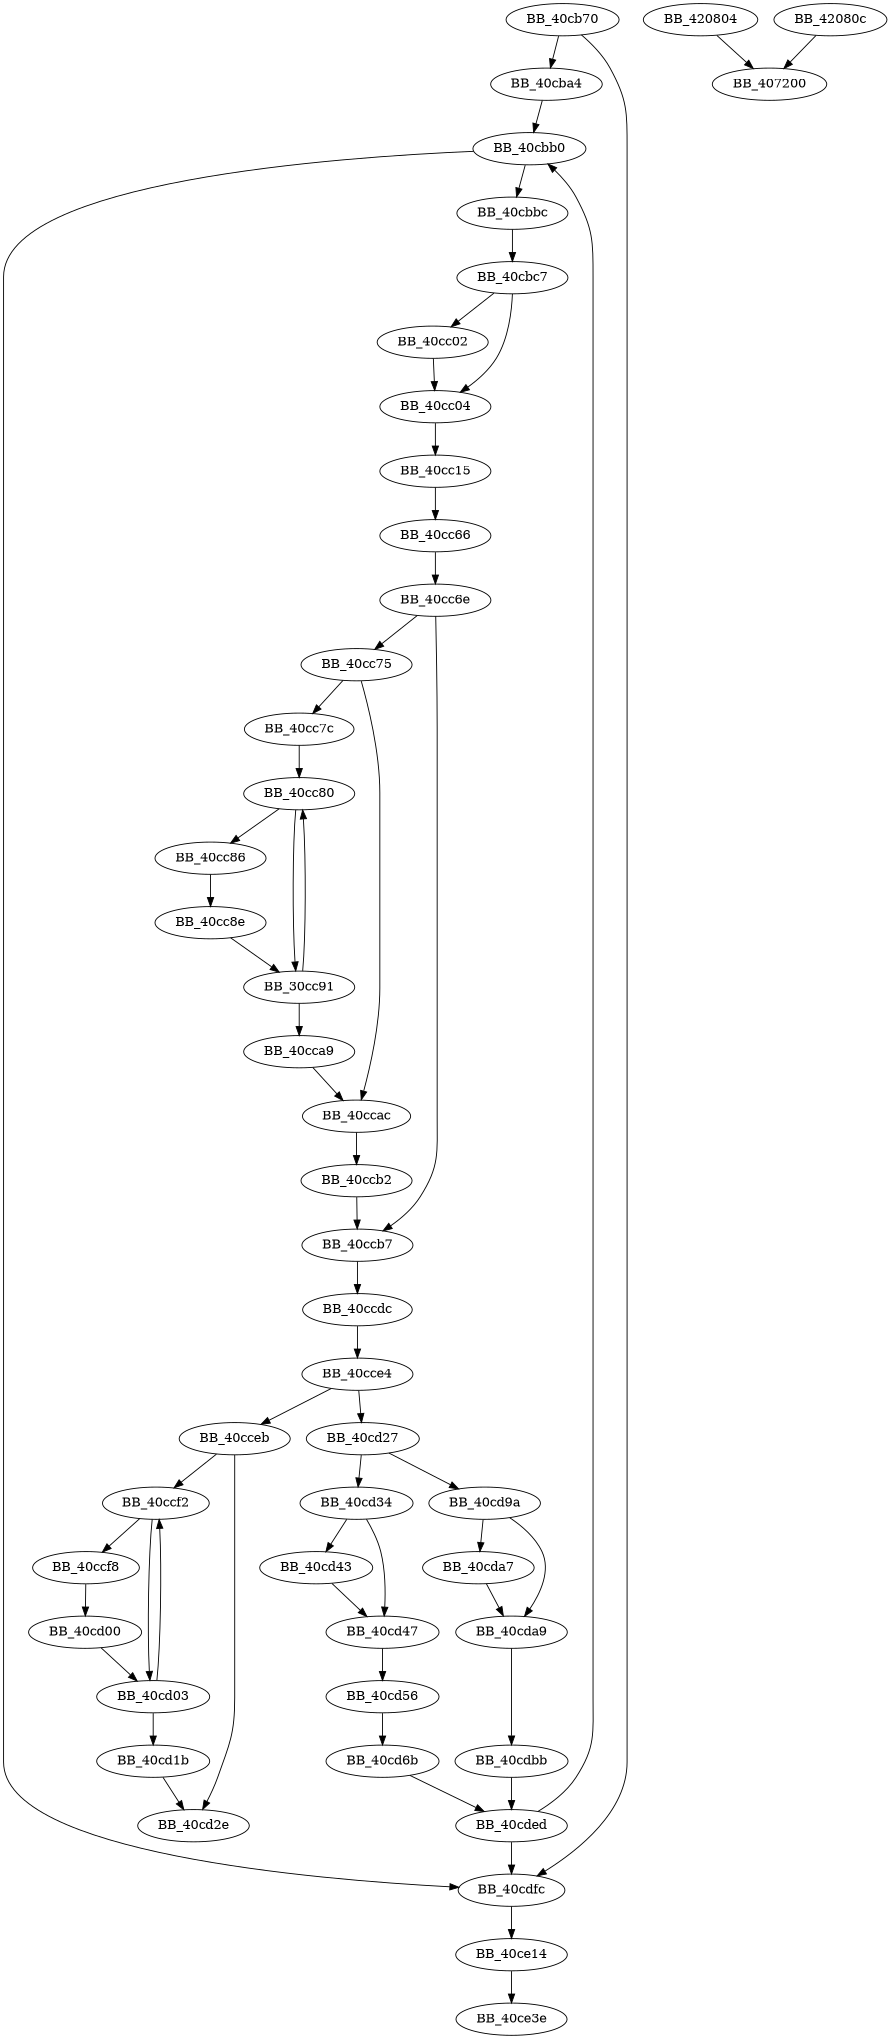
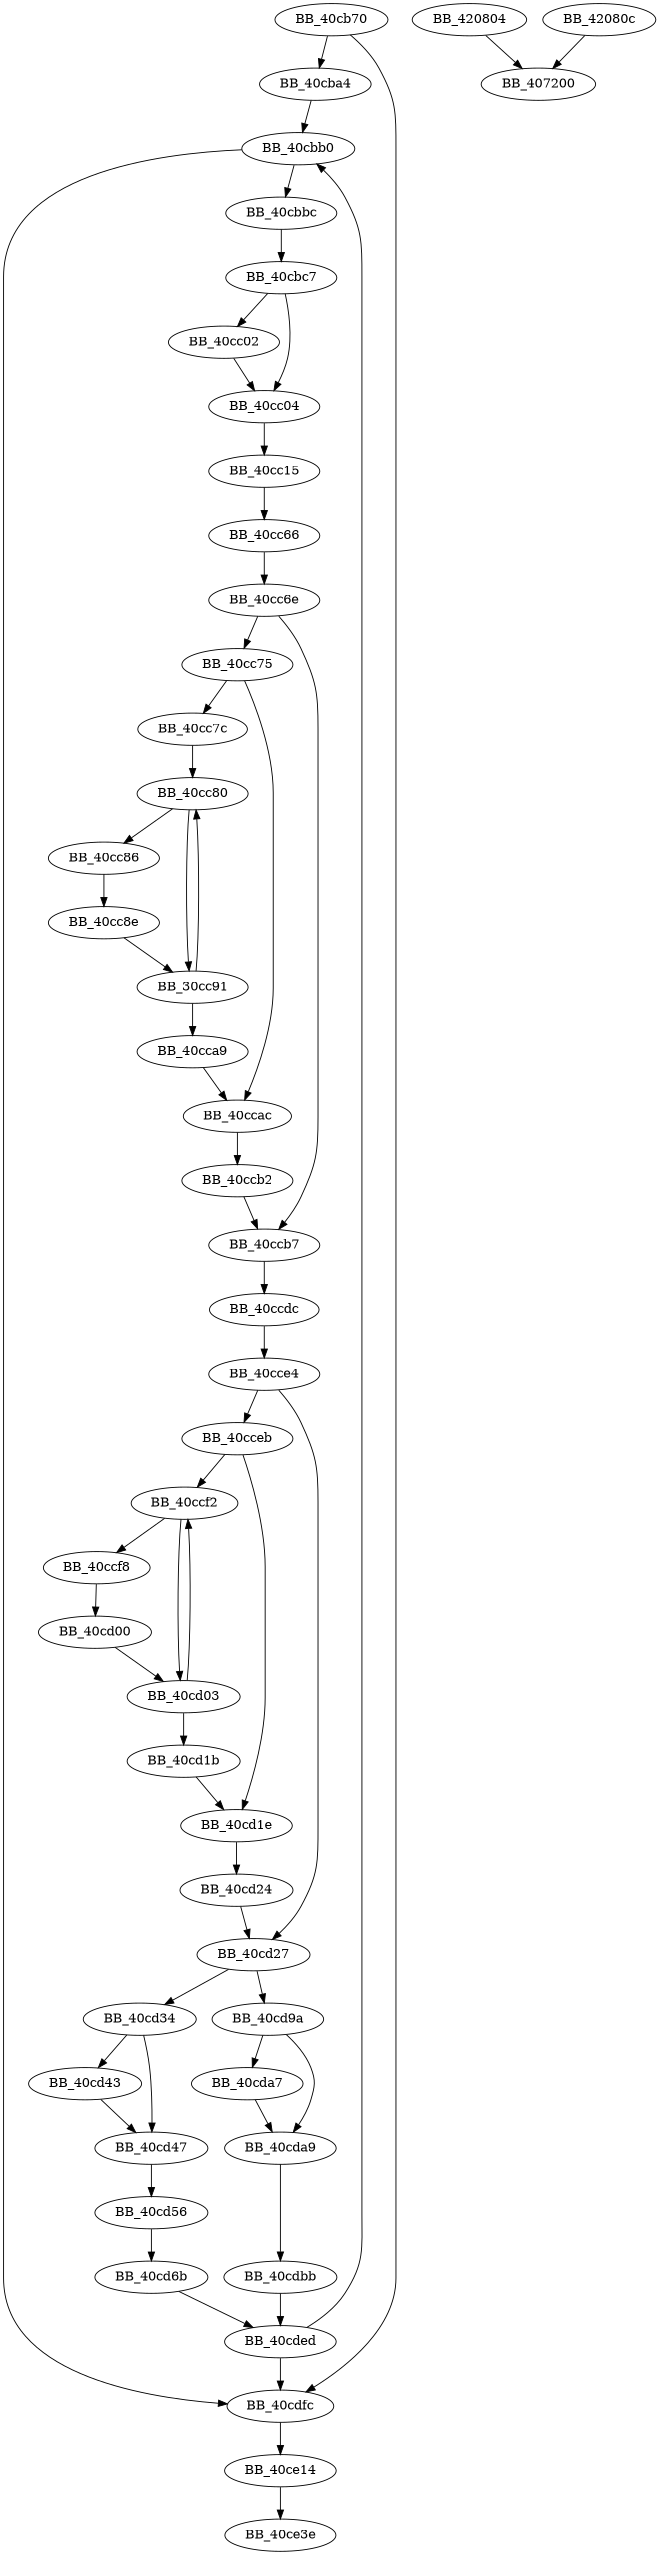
node "BB_40cd2e": label "BB_40cd2e" -> "BB_40cd1e"
node "BB_40cd24": added
